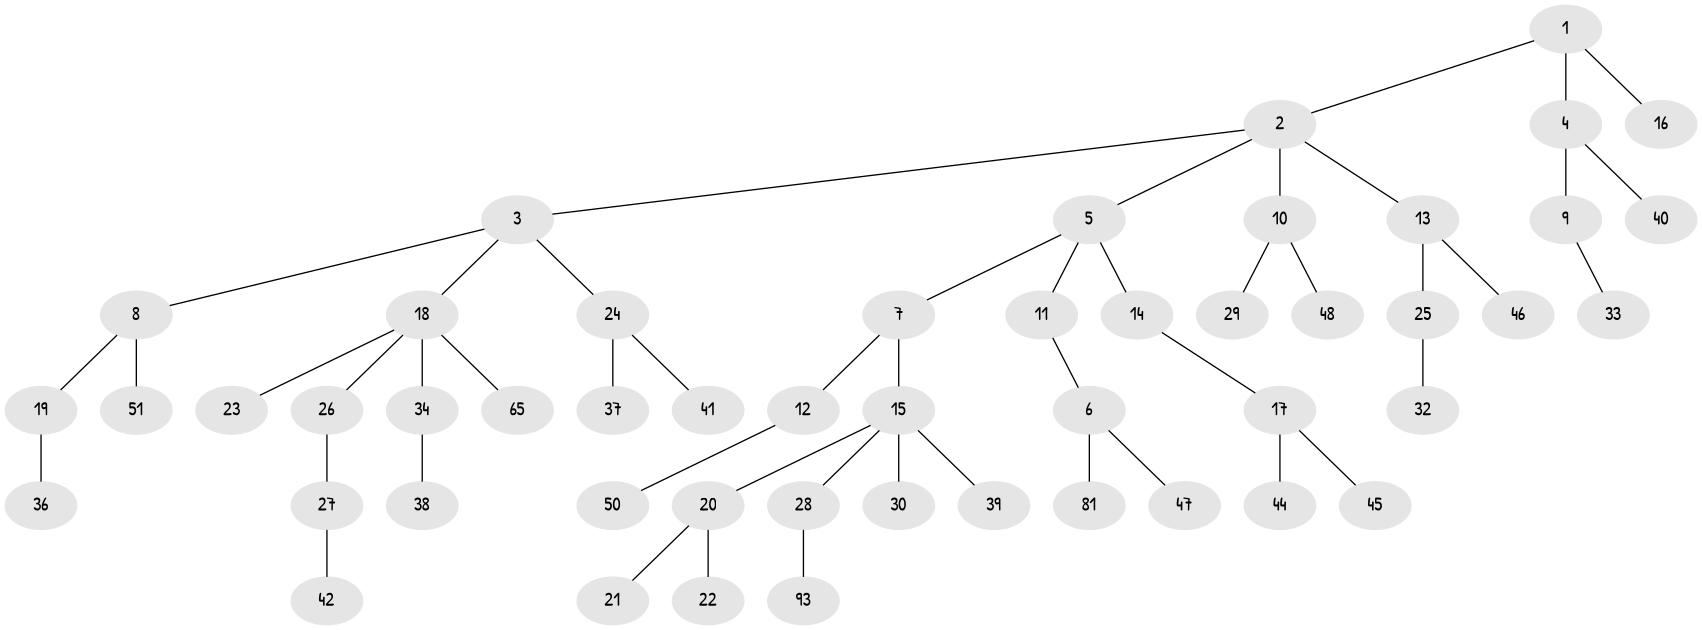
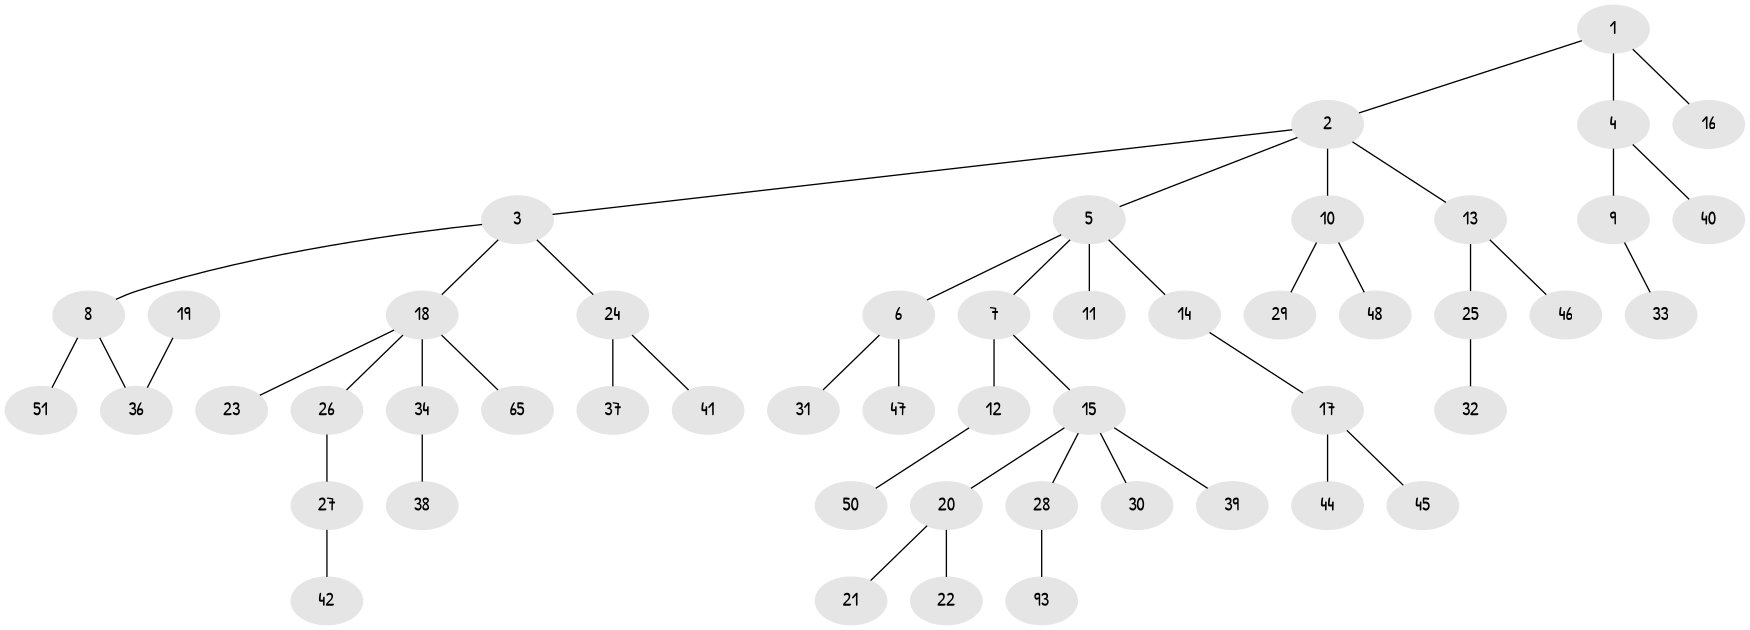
edge "8" -- "19": now "8" -- "36"
edge "11" -- "6": now "5" -- "6"
node "81": label "81" -> "31"
